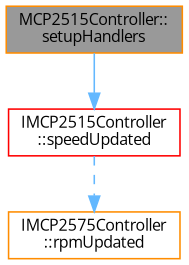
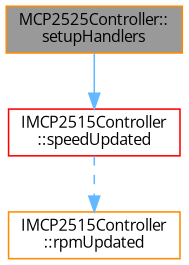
node "MCP2515Controller:: setupHandlers": label "MCP2515Controller:: setupHandlers" -> "MCP2525Controller:: setupHandlers"
node "IMCP2575Controller ::rpmUpdated": label "IMCP2575Controller ::rpmUpdated" -> "IMCP2515Controller ::rpmUpdated"
